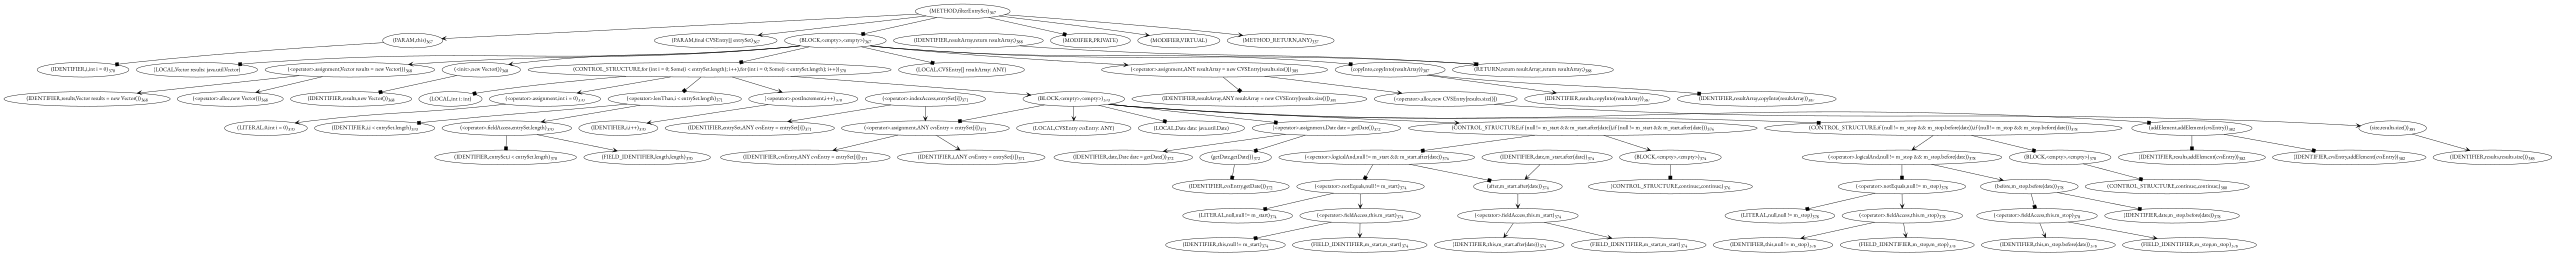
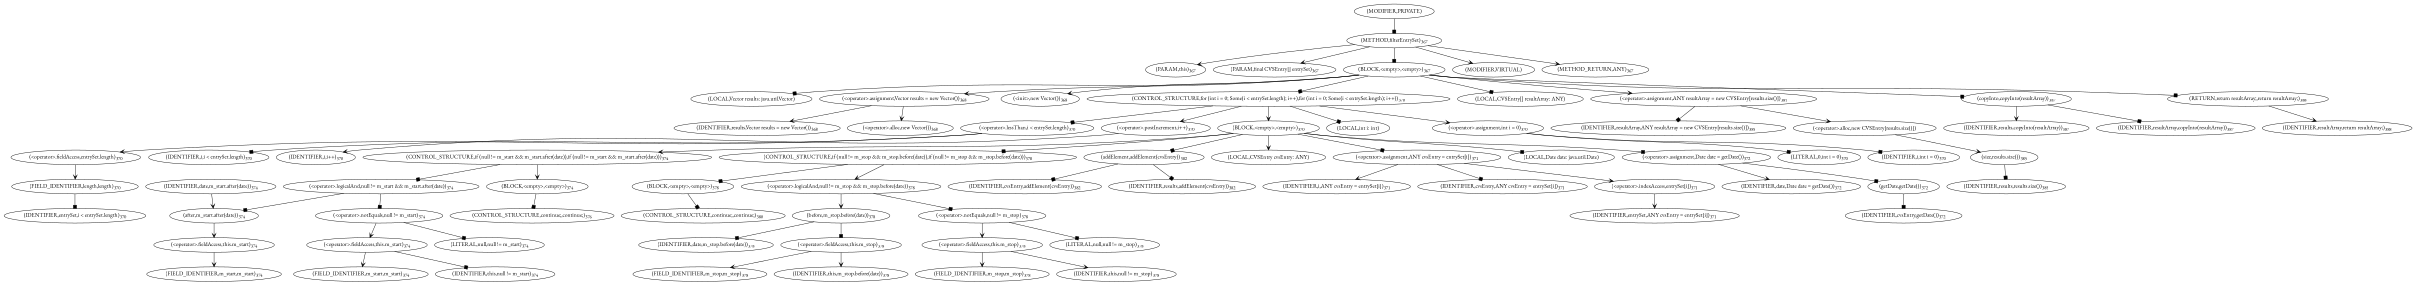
edge "(METHOD,filterEntrySet)" -> "(MODIFIER,PRIVATE)": reversed
node "(METHOD_RETURN,ANY)": text "337" -> "367"
edge "(PARAM,this)" -> "(IDENTIFIER,i,int i = 0)": now "(<operator>.assignment,int i = 0)" -> "(IDENTIFIER,i,int i = 0)"
edge "(IDENTIFIER,resultArray,return resultArray;)" -> "(RETURN,return resultArray;,return resultArray;)": reversed
node "(<operator>.lessThan,i < entrySet.length)": text "371" -> "370"
node "(IDENTIFIER,results,new Vector())": removed
edge "(<operator>.indexAccess,entrySet[i])" -> "(<operator>.assignment,ANY cvsEntry = entrySet[i])": reversed
edge "(<operator>.assignment,int i = 0)" -> "(LITERAL,0,int i = 0)": arrowhead vee -> box
edge "(<operator>.fieldAccess,entrySet.length)" -> "(IDENTIFIER,entrySet,i < entrySet.length)": now "(FIELD_IDENTIFIER,length,length)" -> "(IDENTIFIER,entrySet,i < entrySet.length)"
edge "(<operator>.assignment,ANY cvsEntry = entrySet[i])" -> "(IDENTIFIER,cvsEntry,ANY cvsEntry = entrySet[i])": arrowhead vee -> box
edge "(size,results.size())" -> "(IDENTIFIER,results,results.size())": arrowhead vee -> box
node "(IDENTIFIER,this,m_start.after(date))": removed
